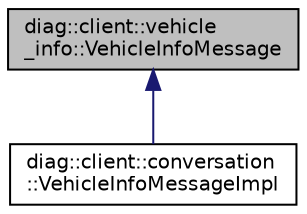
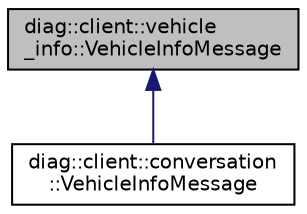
node "diag::client::conversation ::VehicleInfoMessageImpl": label "diag::client::conversation ::VehicleInfoMessageImpl" -> "diag::client::conversation ::VehicleInfoMessage"
